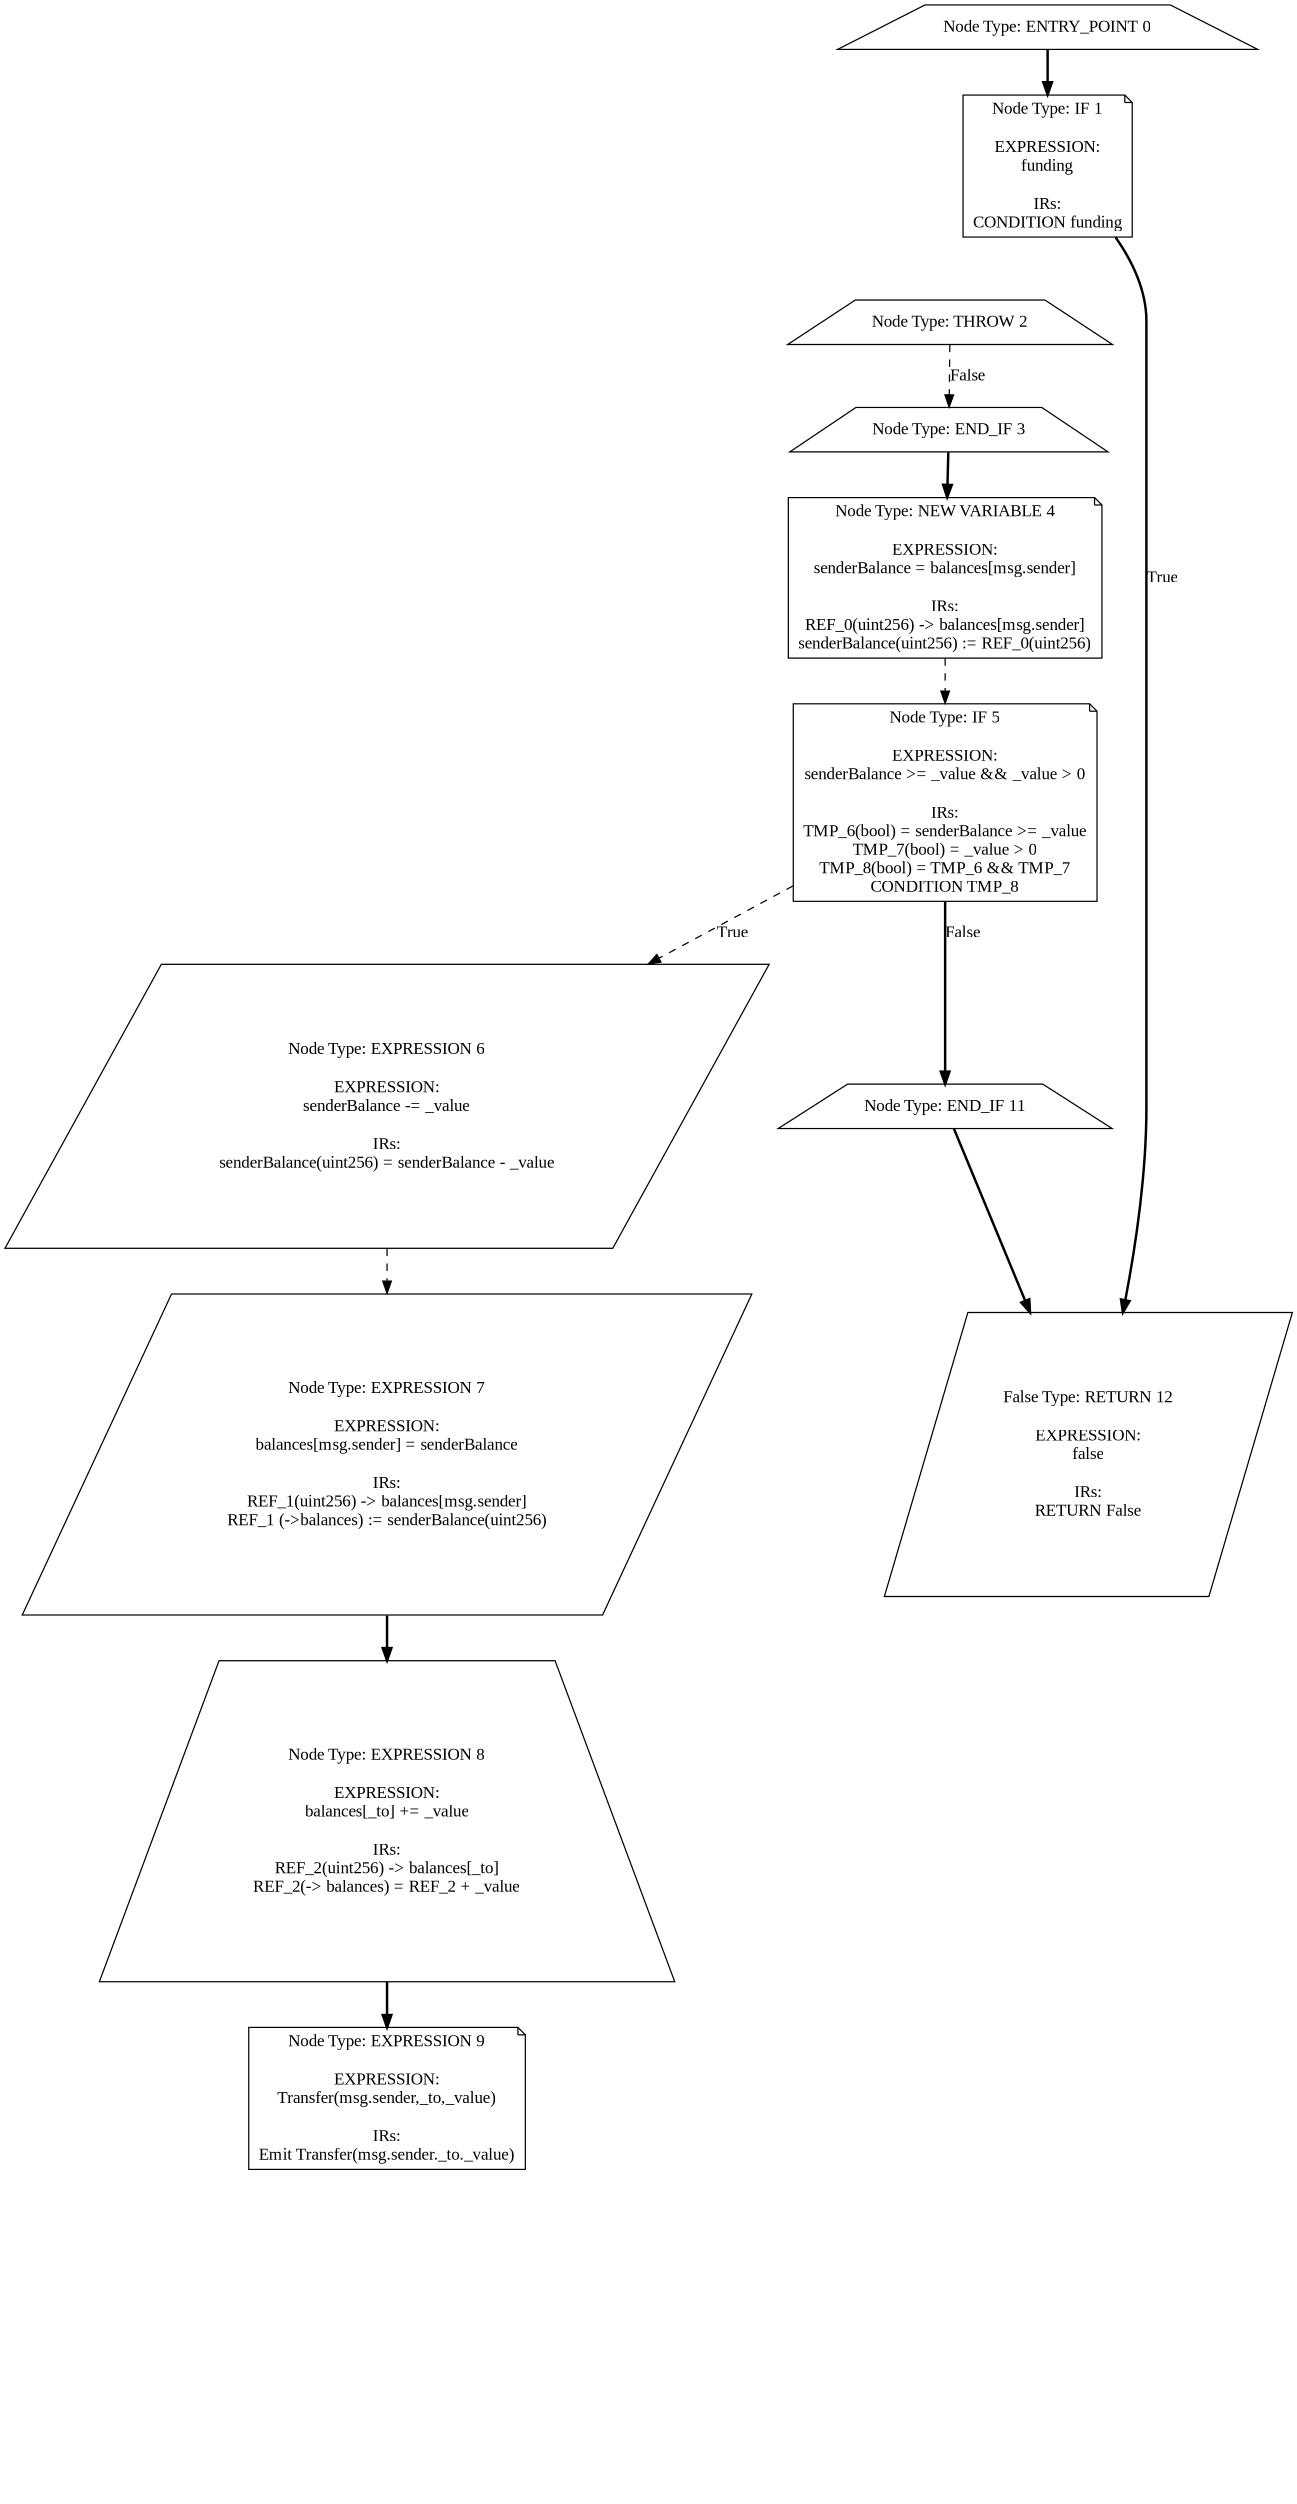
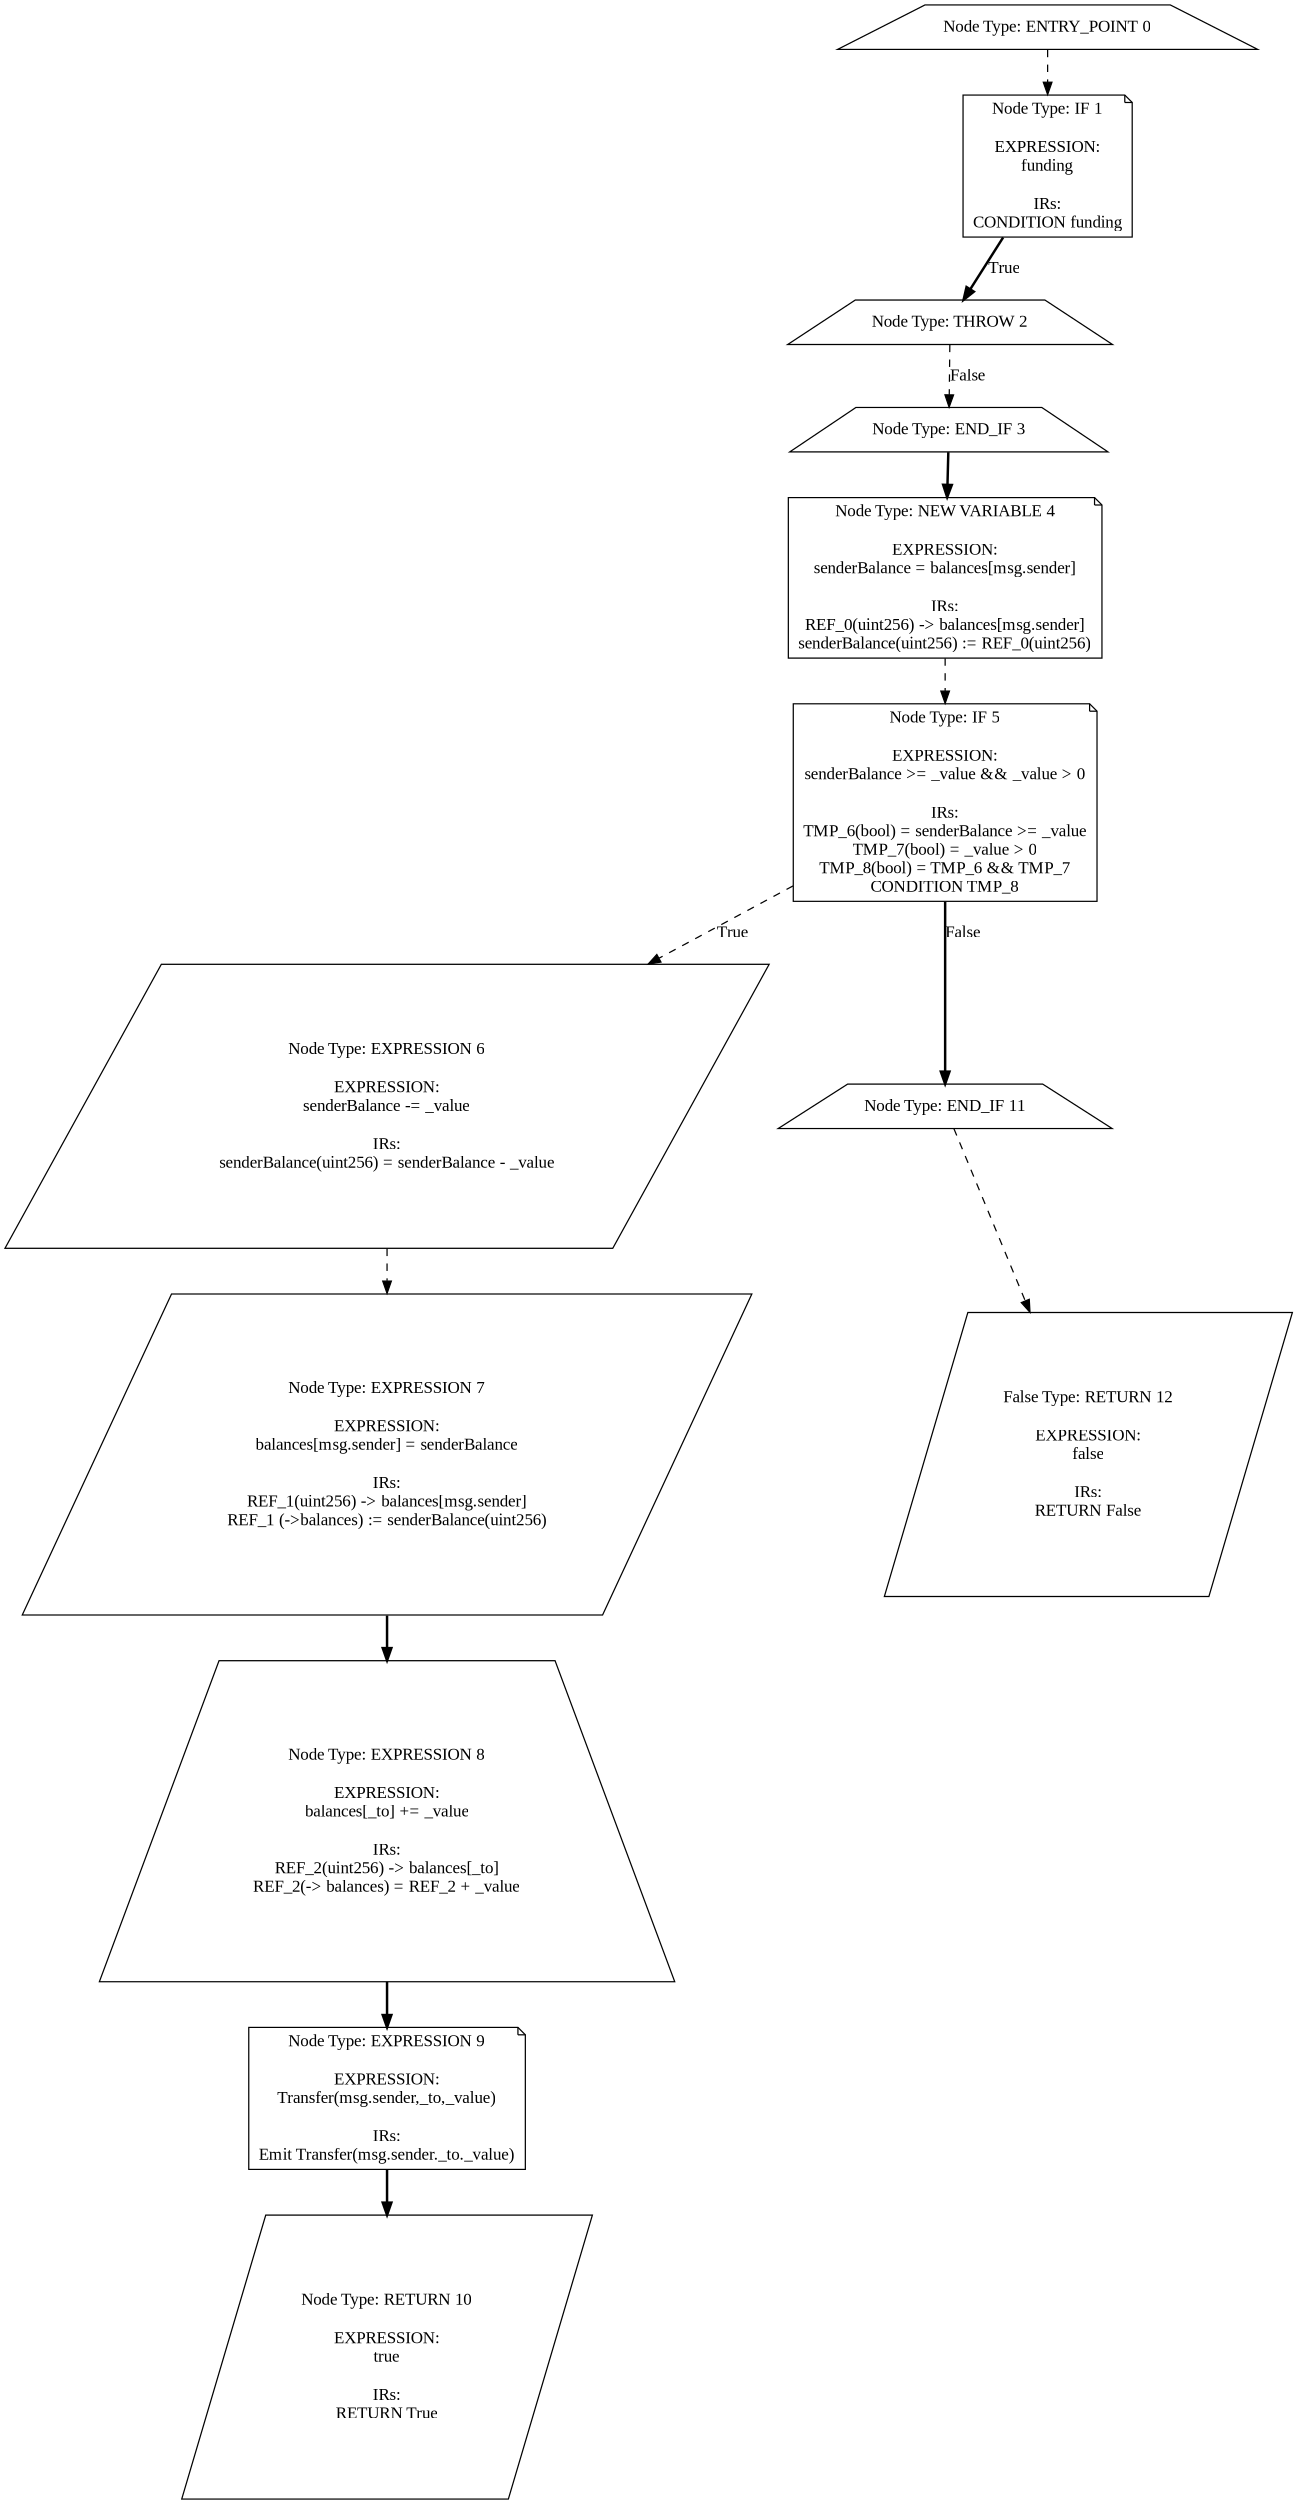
edge "Node Type: ENTRY_POINT 0" -> "Node Type: IF 1 EXPRESSION: funding IRs: CONDITION funding": style bold -> dashed
edge "Node Type: IF 1 EXPRESSION: funding IRs: CONDITION funding" -> "False Type: RETURN 12 EXPRESSION: false IRs: RETURN False": now "Node Type: IF 1 EXPRESSION: funding IRs: CONDITION funding" -> "Node Type: THROW 2"
edge "Node Type: END_IF 11" -> "False Type: RETURN 12 EXPRESSION: false IRs: RETURN False": style bold -> dashed
node "Node Type: RETURN 10 EXPRESSION: true IRs: RETURN True": added
